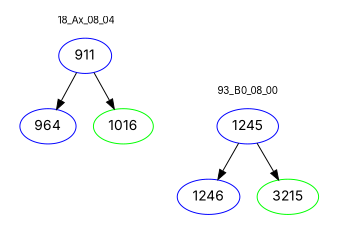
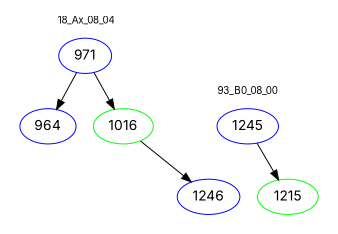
node "911": label "911" -> "971"
edge "1245" -> "1246": now "1016" -> "1246"
node "3215": label "3215" -> "1215"
